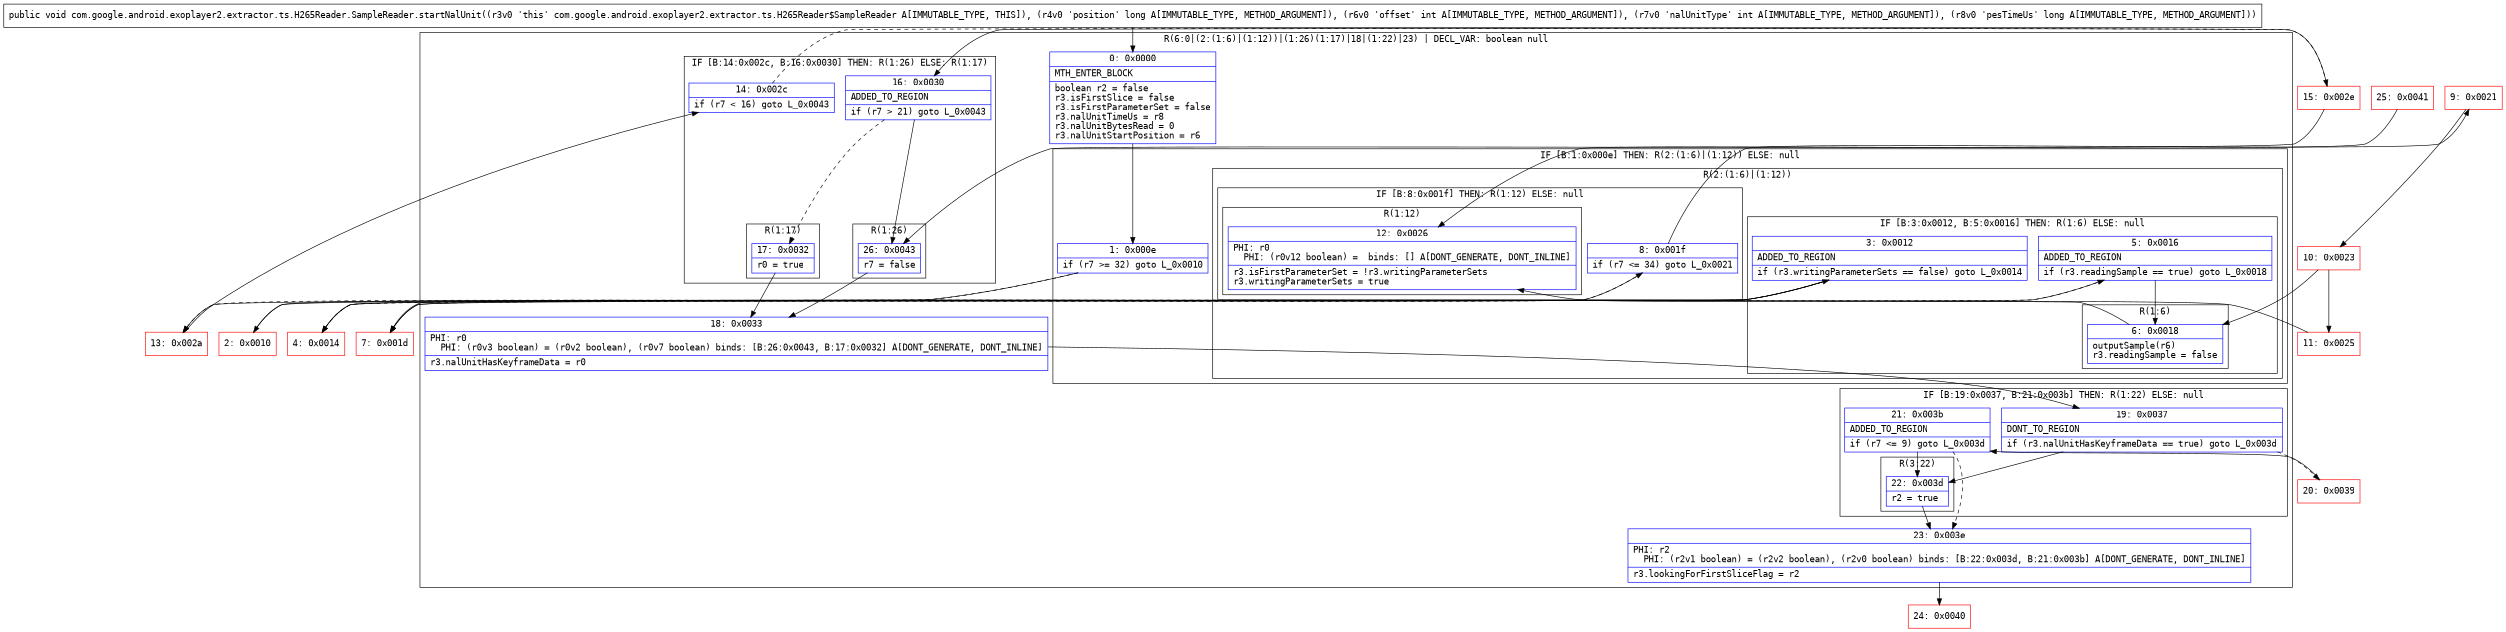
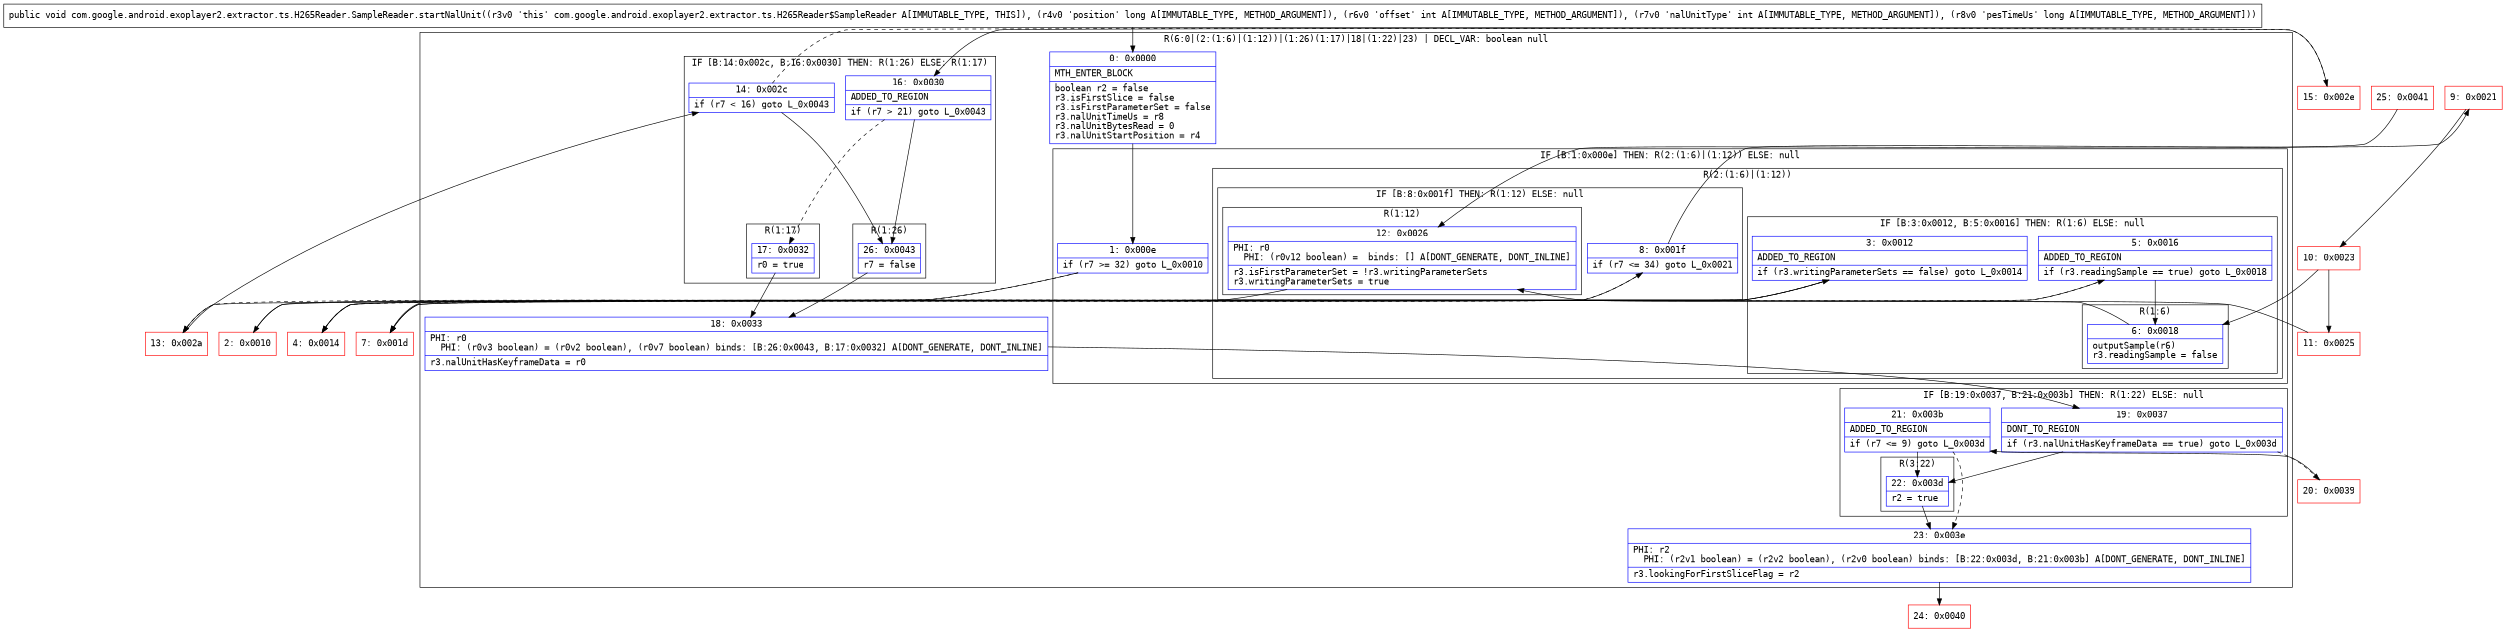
node "0: 0x0000": text "r3.nalUnitStartPosition = r6" -> "r3.nalUnitStartPosition = r4"
edge "15: 0x002e" -> "26: 0x0043": now "14: 0x002c" -> "26: 0x0043"
edge "3: 0x0012" -> "13: 0x002a": now "12: 0x0026" -> "13: 0x002a"
